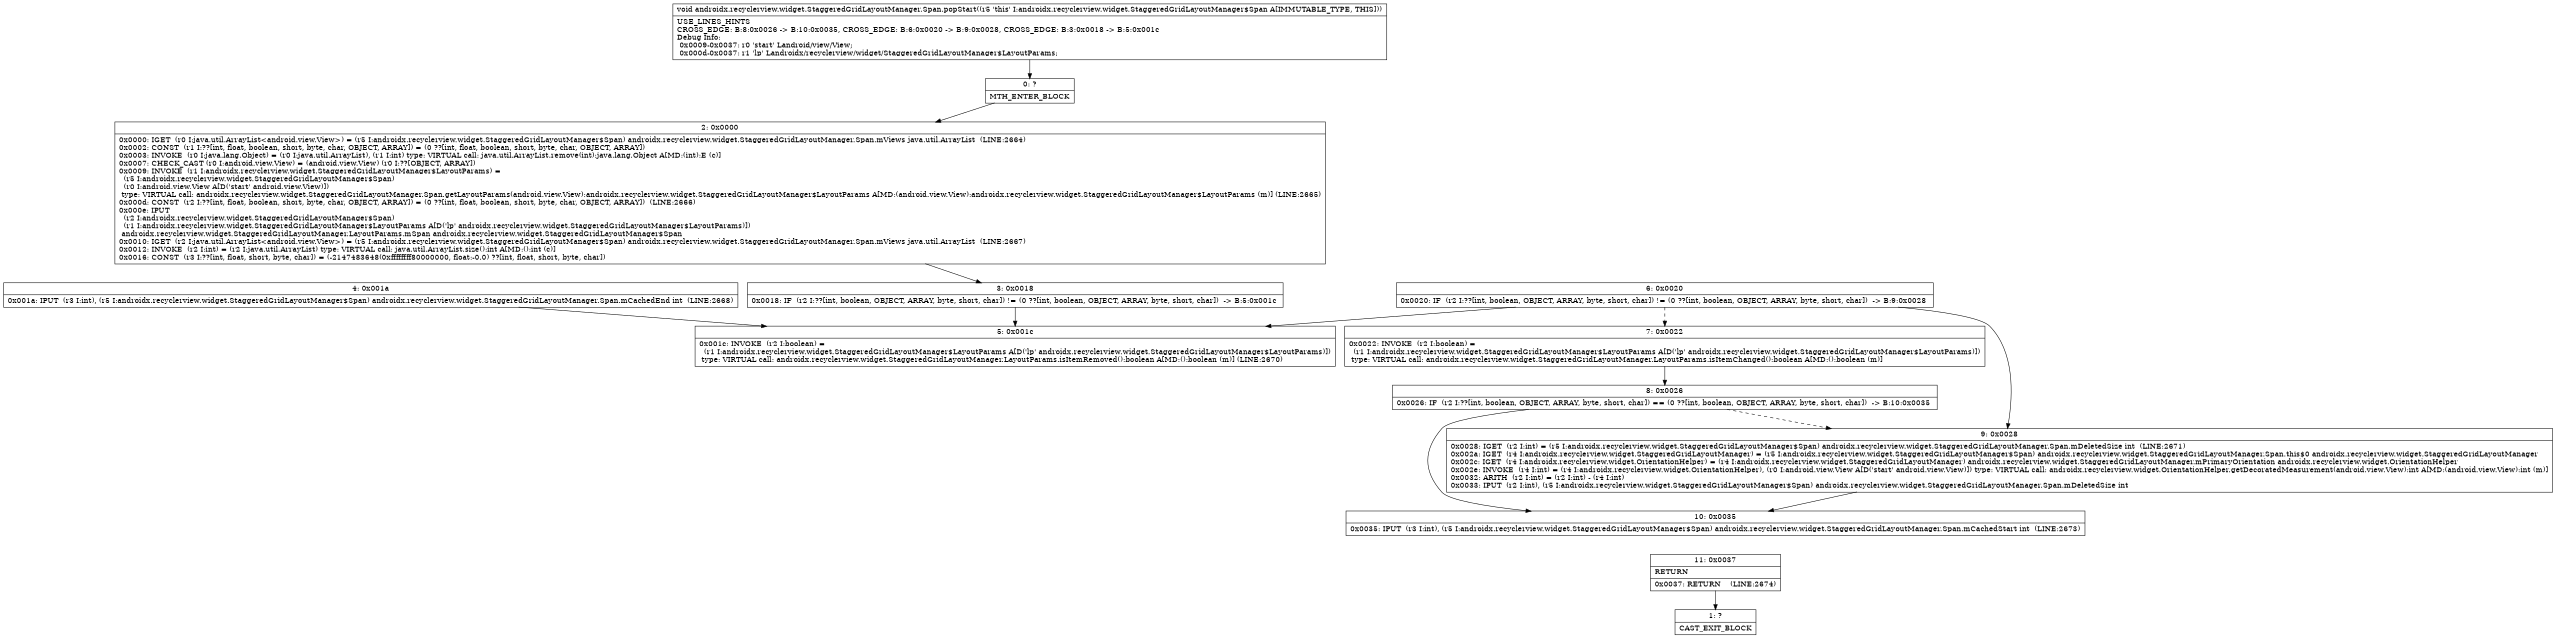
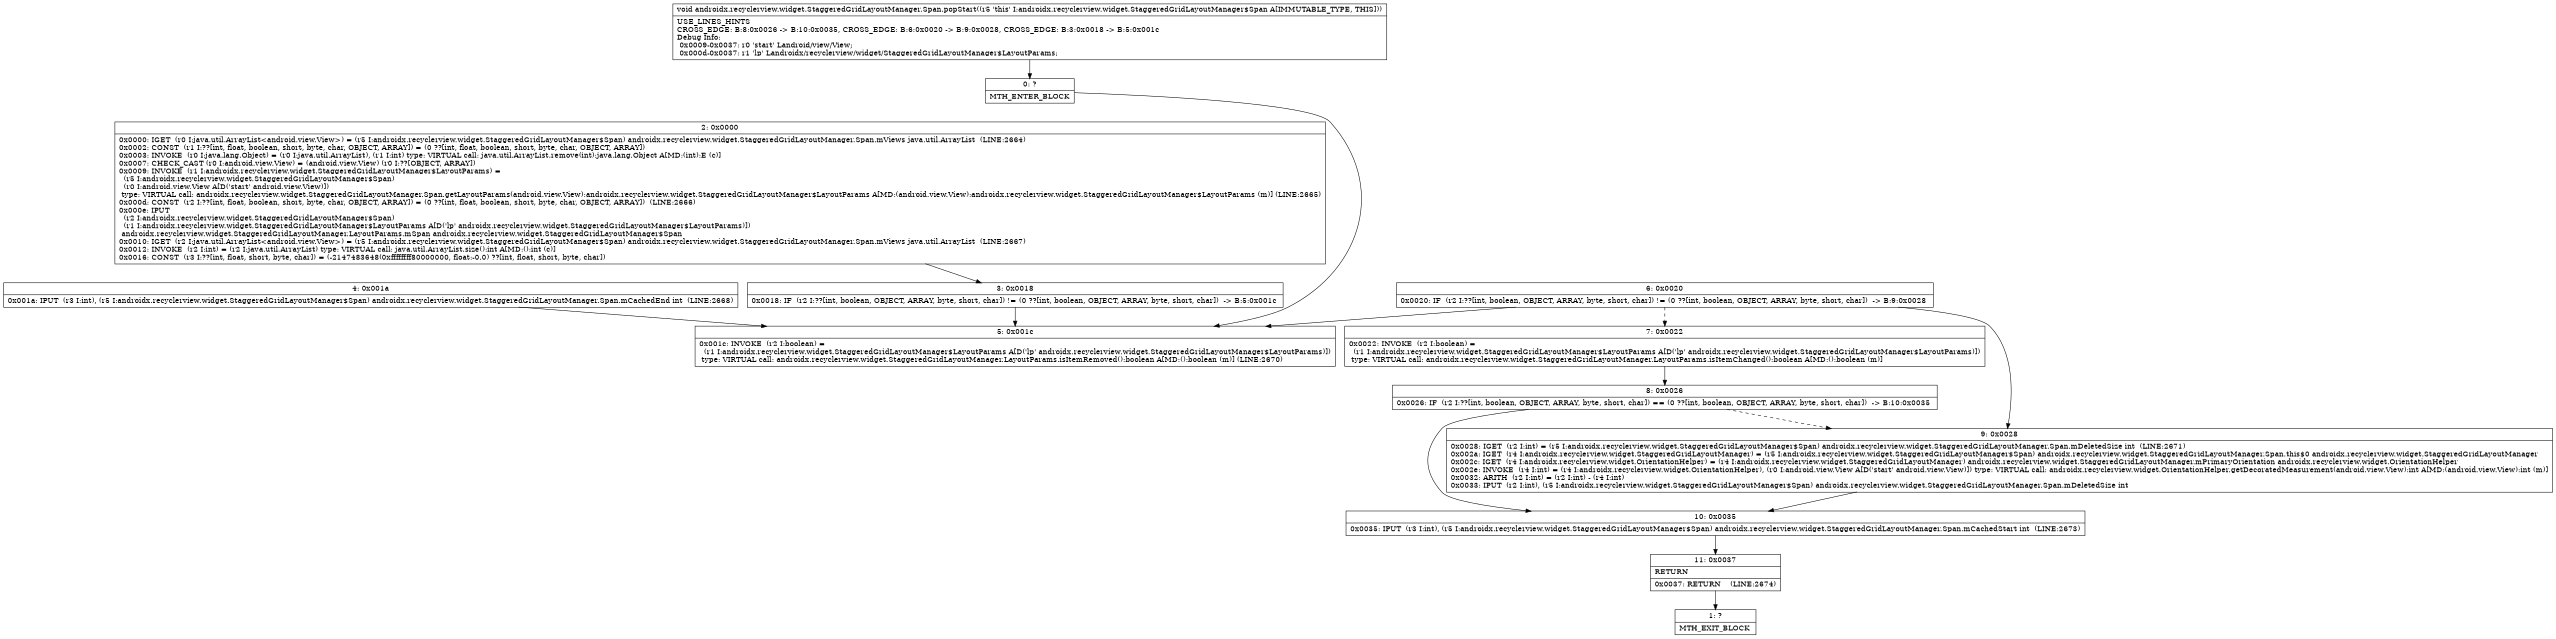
edge "0: ?" -> "2: 0x0000": now "0: ?" -> "5: 0x001c"
edge "10: 0x0035" -> "11: 0x0037": added
node "1: ?": text "CAST_EXIT_BLOCK" -> "MTH_EXIT_BLOCK"
